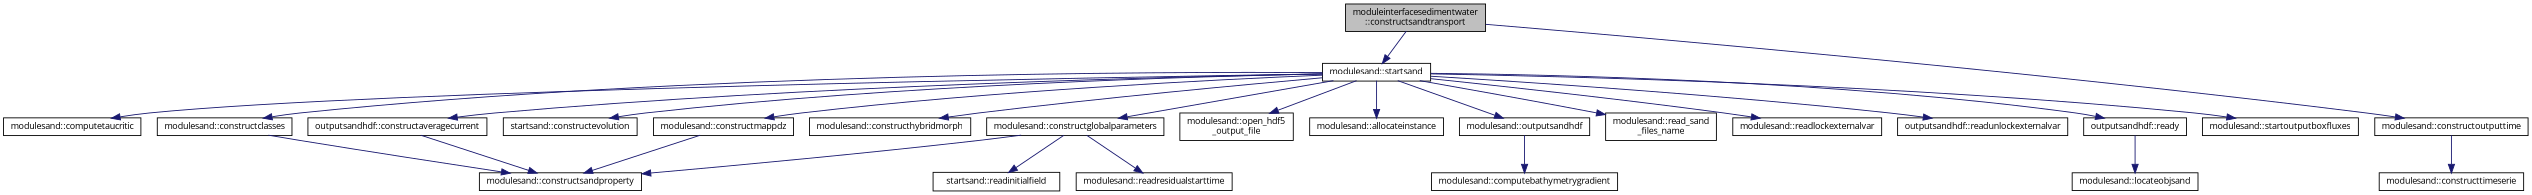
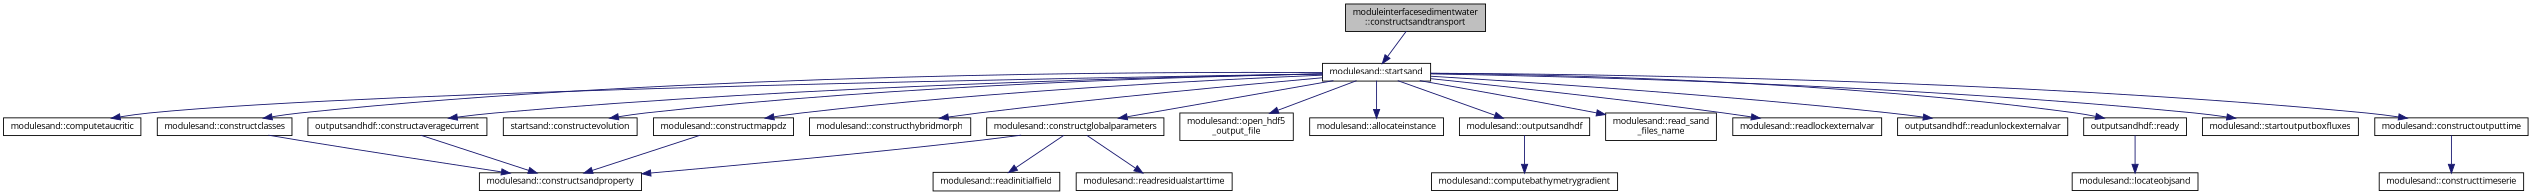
edge "moduleinterfacesedimentwater ::constructsandtransport" -> "modulesand::constructoutputtime": now "modulesand::startsand" -> "modulesand::constructoutputtime"
node "startsand::readinitialfield": label "startsand::readinitialfield" -> "modulesand::readinitialfield"
